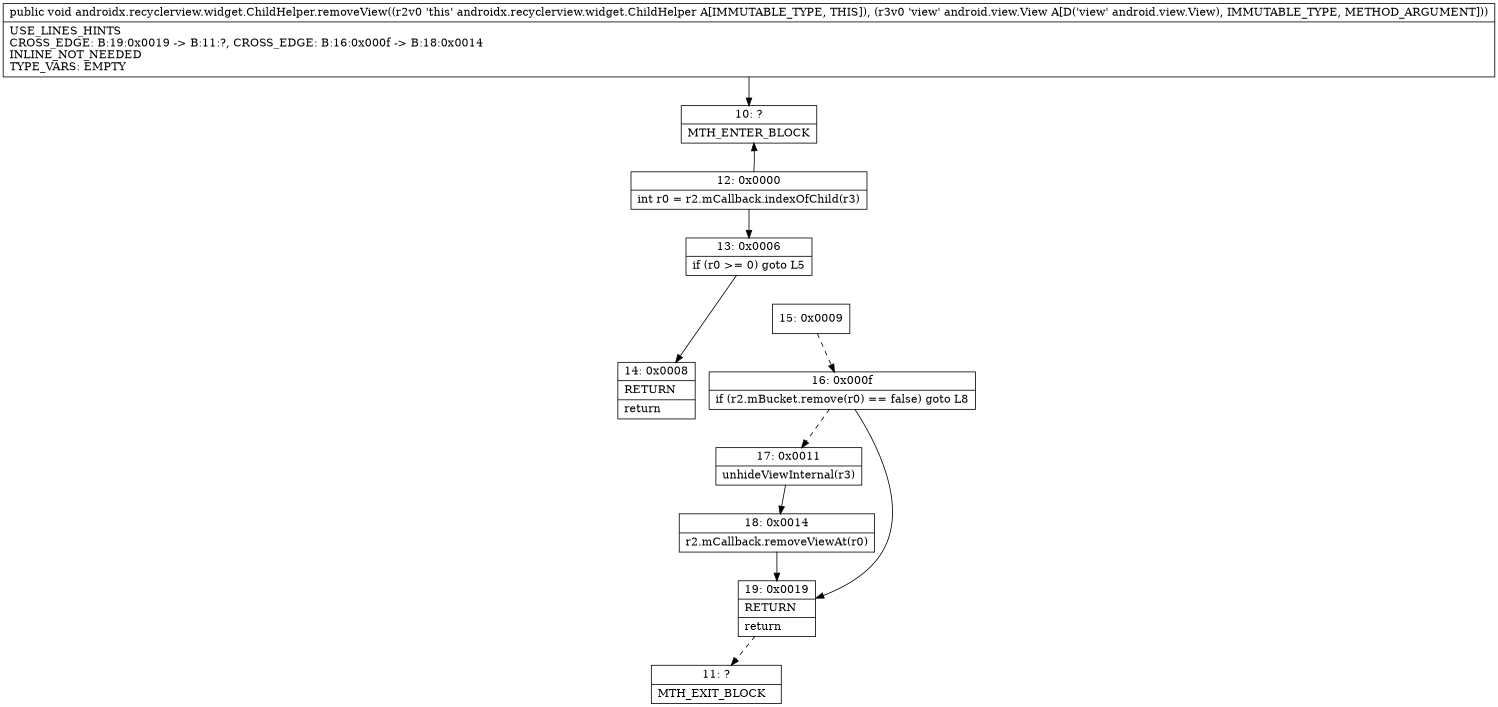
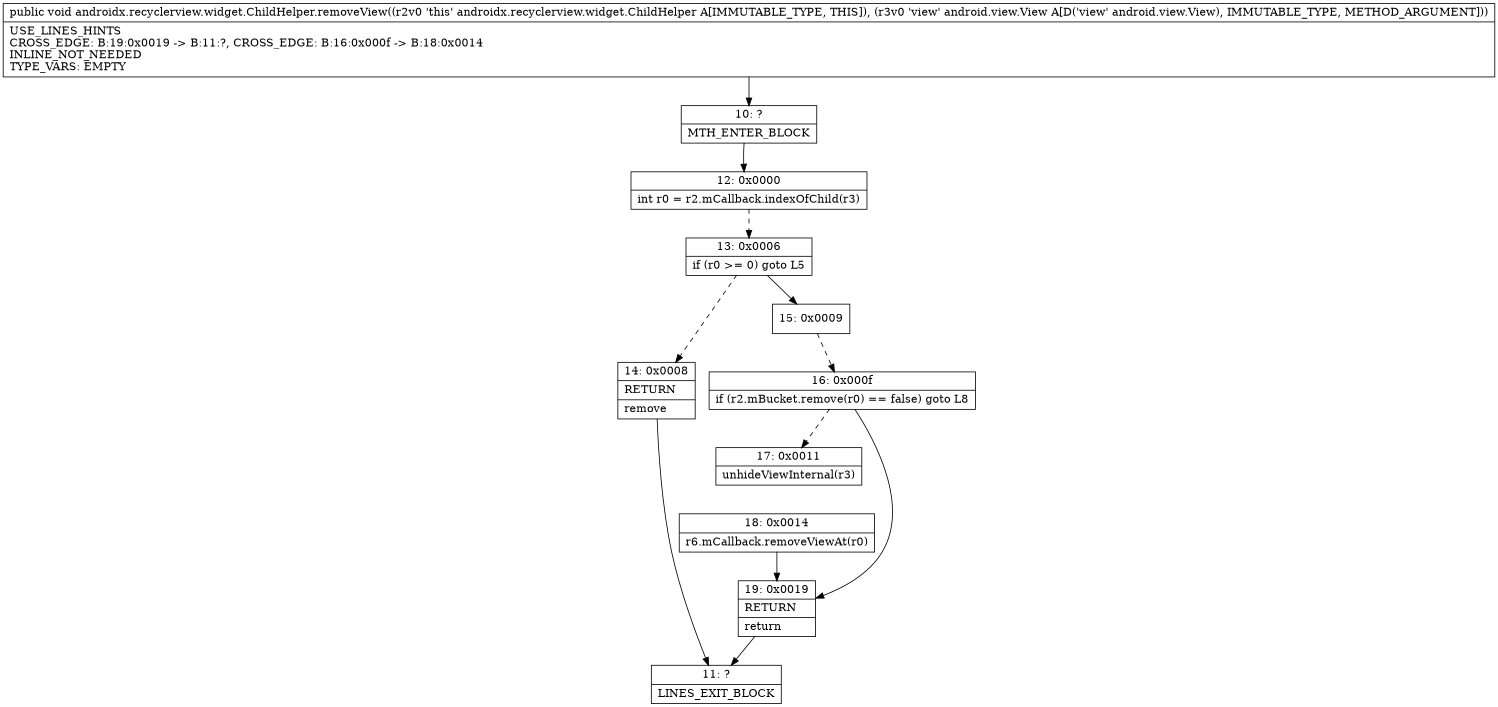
edge "12: 0x0000" -> "10: ?": reversed
edge "12: 0x0000" -> "13: 0x0006": style solid -> dashed
edge "13: 0x0006" -> "15: 0x0009": added
edge "13: 0x0006" -> "14: 0x0008": style solid -> dashed
node "14: 0x0008": text "return" -> "remove"
edge "17: 0x0011" -> "18: 0x0014": removed
edge "14: 0x0008" -> "11: ?": added
node "18: 0x0014": text "r2.mCallback.removeViewAt(r0)" -> "r6.mCallback.removeViewAt(r0)"
edge "19: 0x0019" -> "11: ?": style dashed -> solid
node "11: ?": text "MTH_EXIT_BLOCK" -> "LINES_EXIT_BLOCK"
